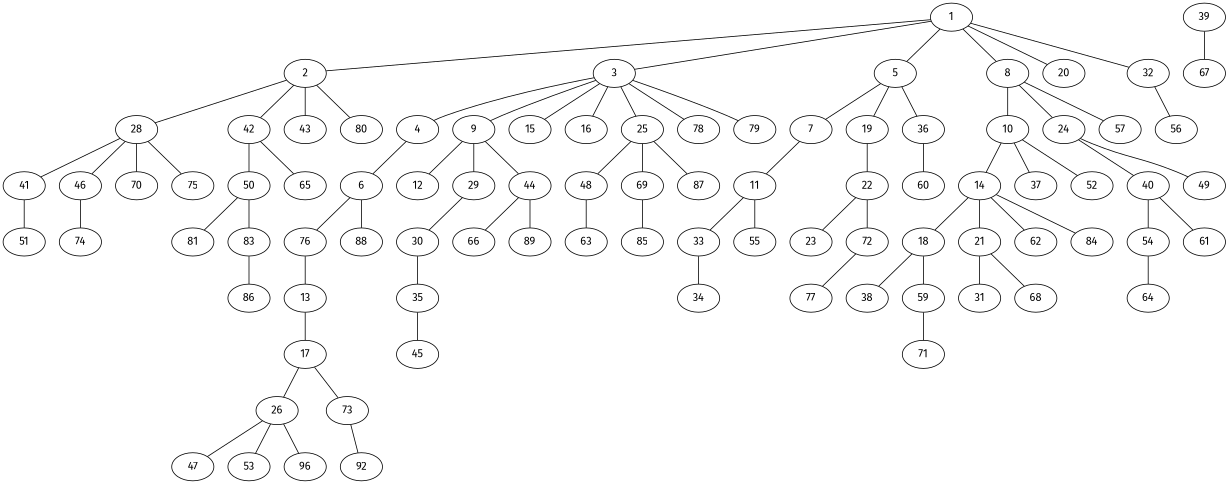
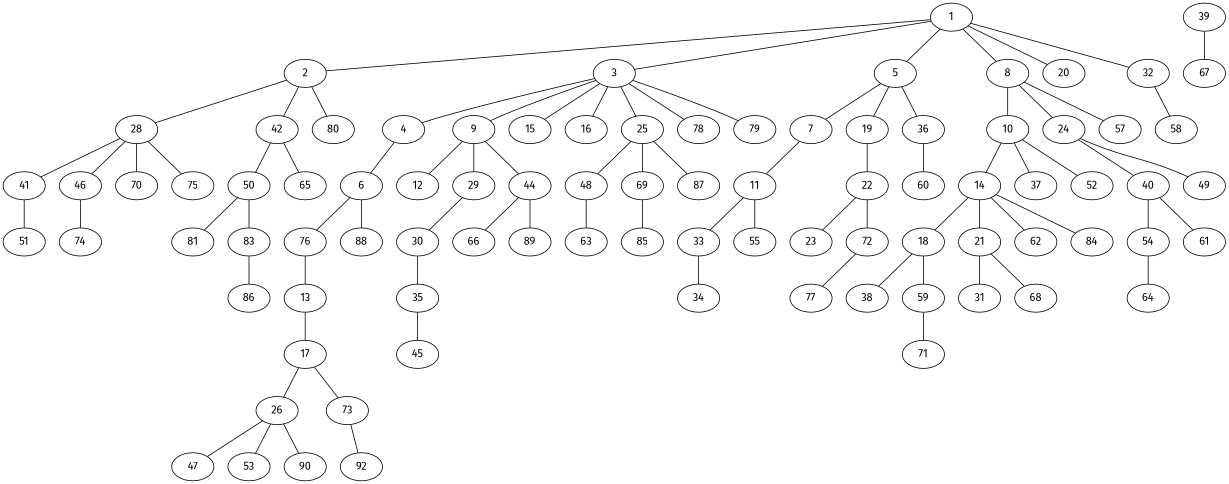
node "43": removed
node "56": label "56" -> "58"
node "96": label "96" -> "90"
